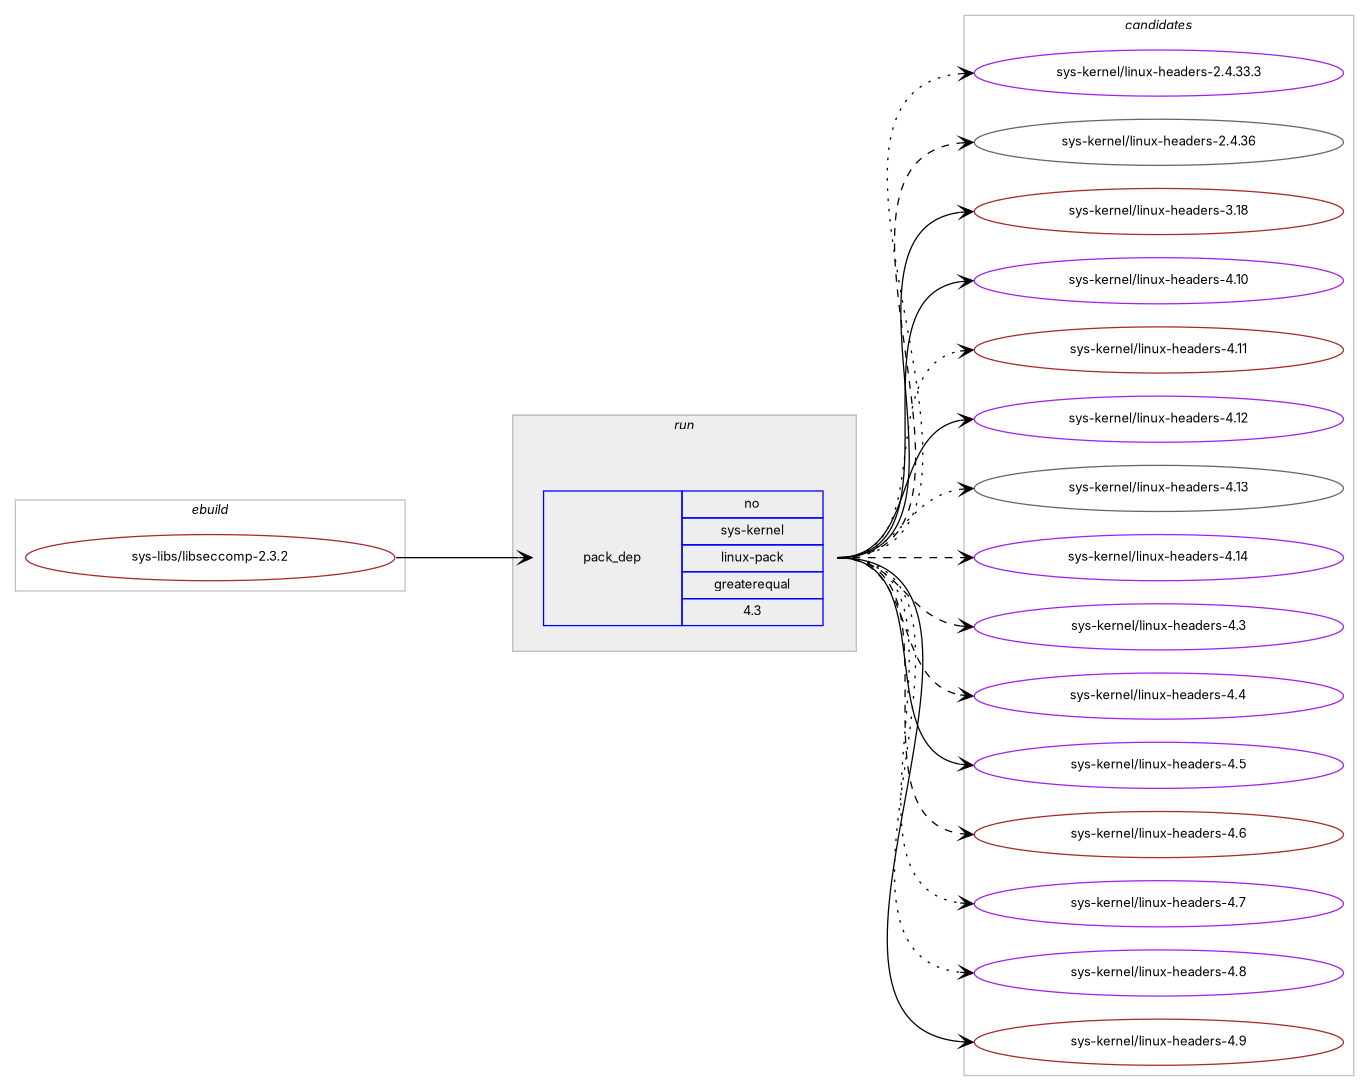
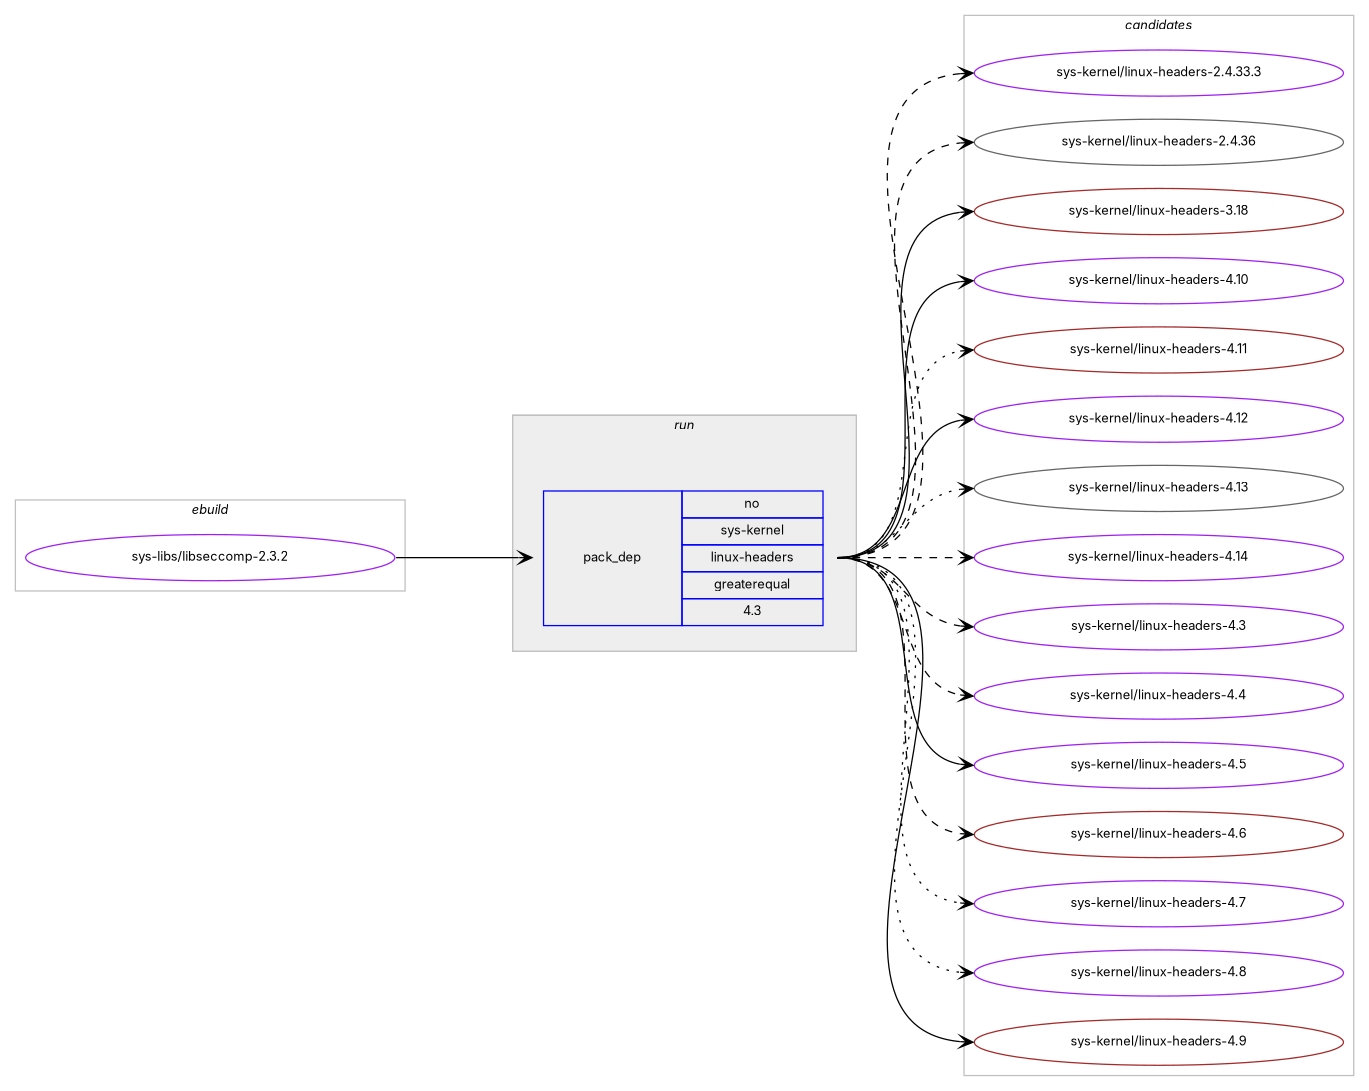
edge "pack_dep" -> "sys-kernel/linux-headers-2.4.33.3": style dotted -> dashed
node "sys-libs/libseccomp-2.3.2": color brown -> purple
node "pack_dep": text "linux-pack" -> "linux-headers"
